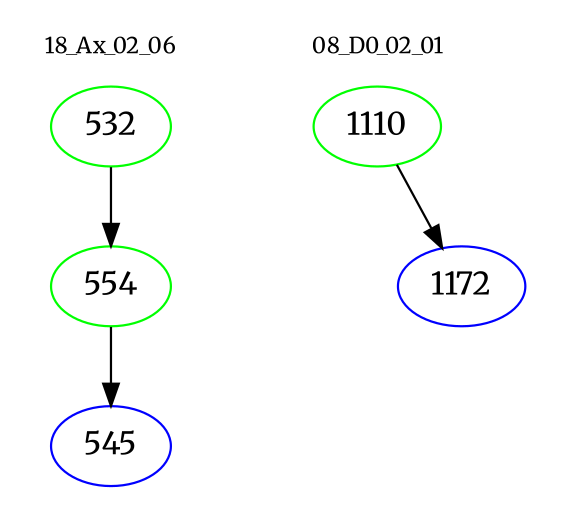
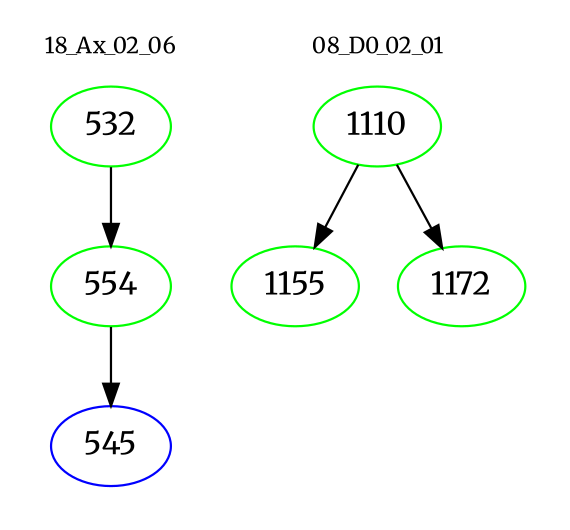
node "1155": added
node "1172": color blue -> green
